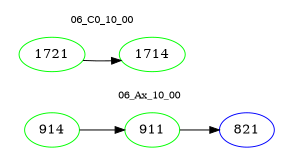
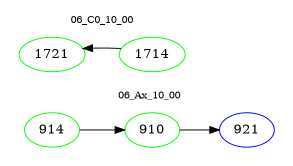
edge "1721" -> "1714": reversed
node "911": label "911" -> "910"
node "821": label "821" -> "921"
